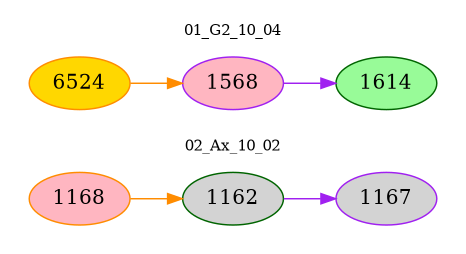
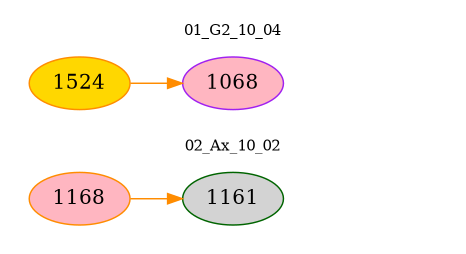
node "6524": label "6524" -> "1524"
node "1568": label "1568" -> "1068"
node "1614": removed
node "1162": label "1162" -> "1161"
node "1167": removed
